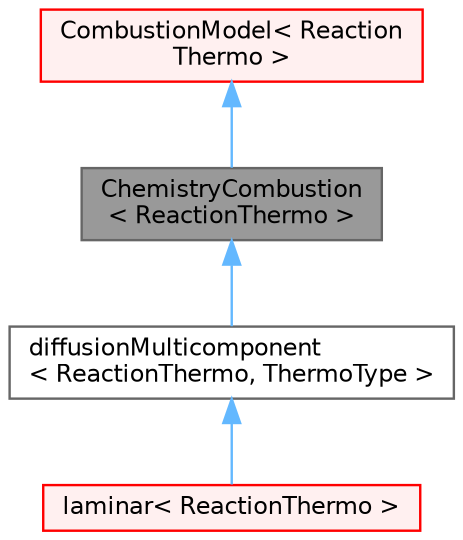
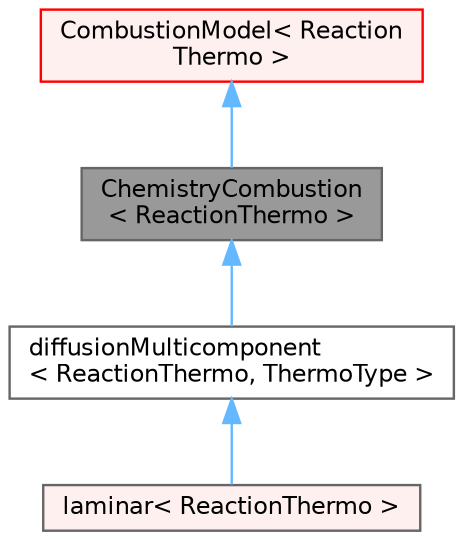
node "laminar< ReactionThermo >": color red -> gray40
